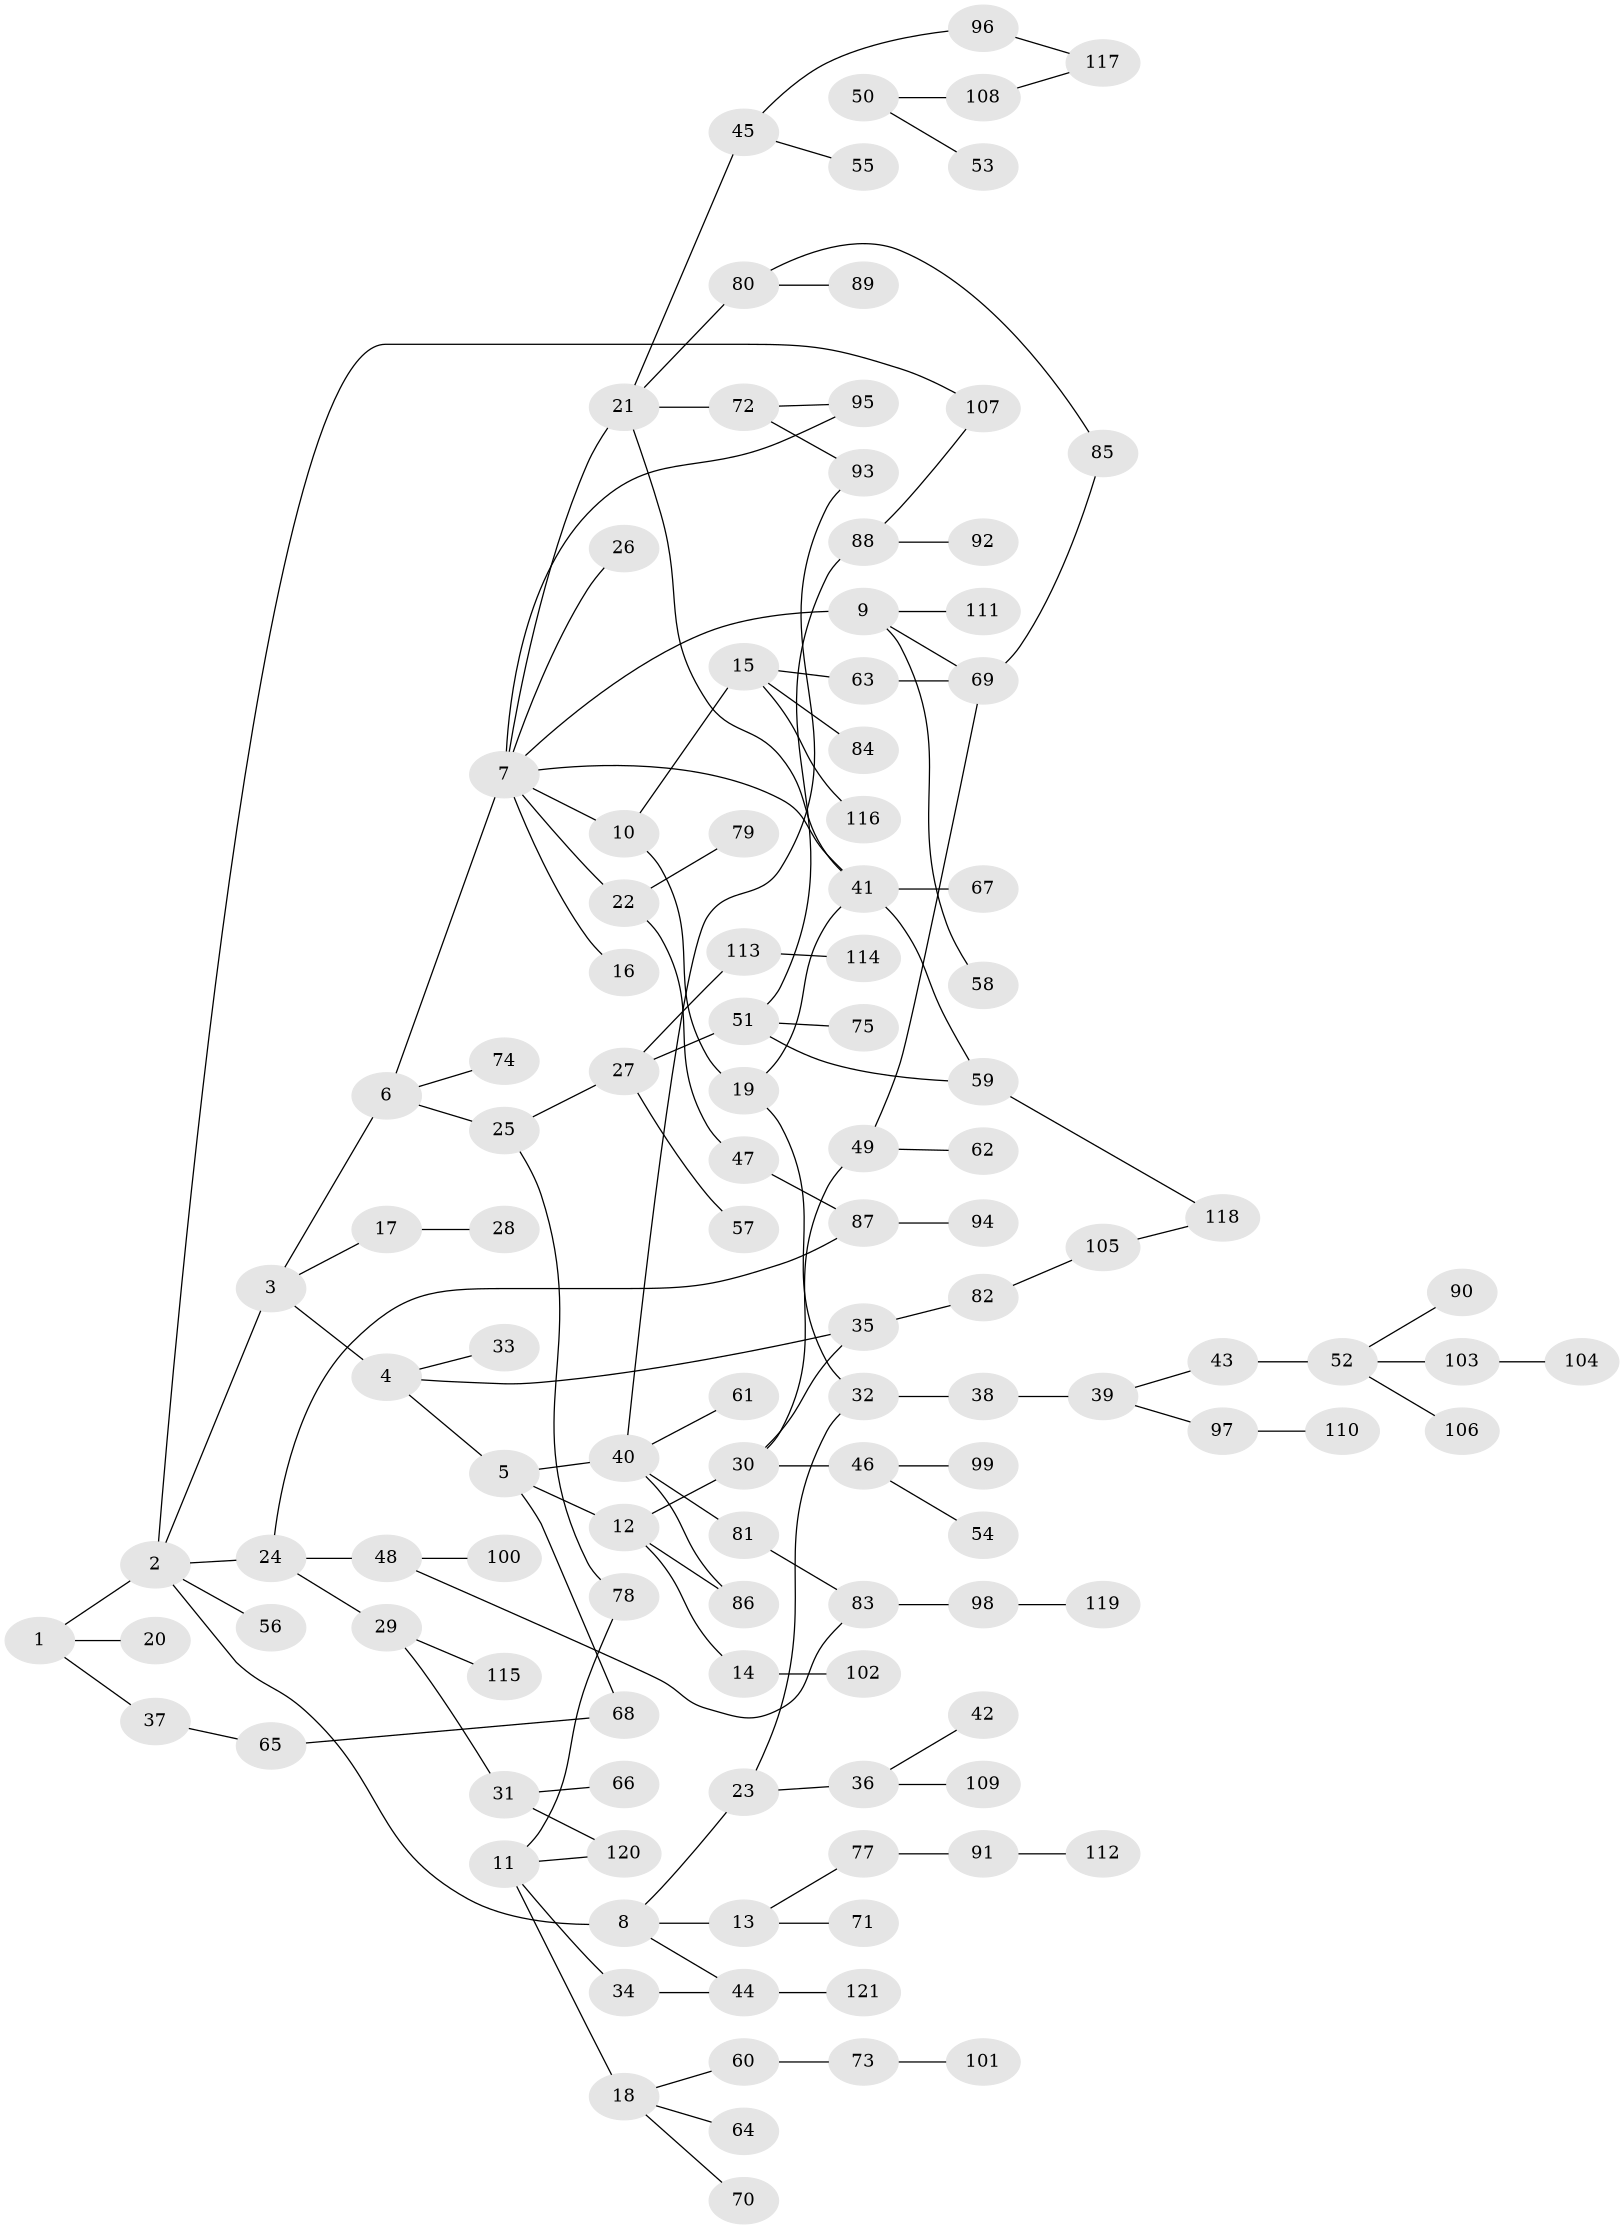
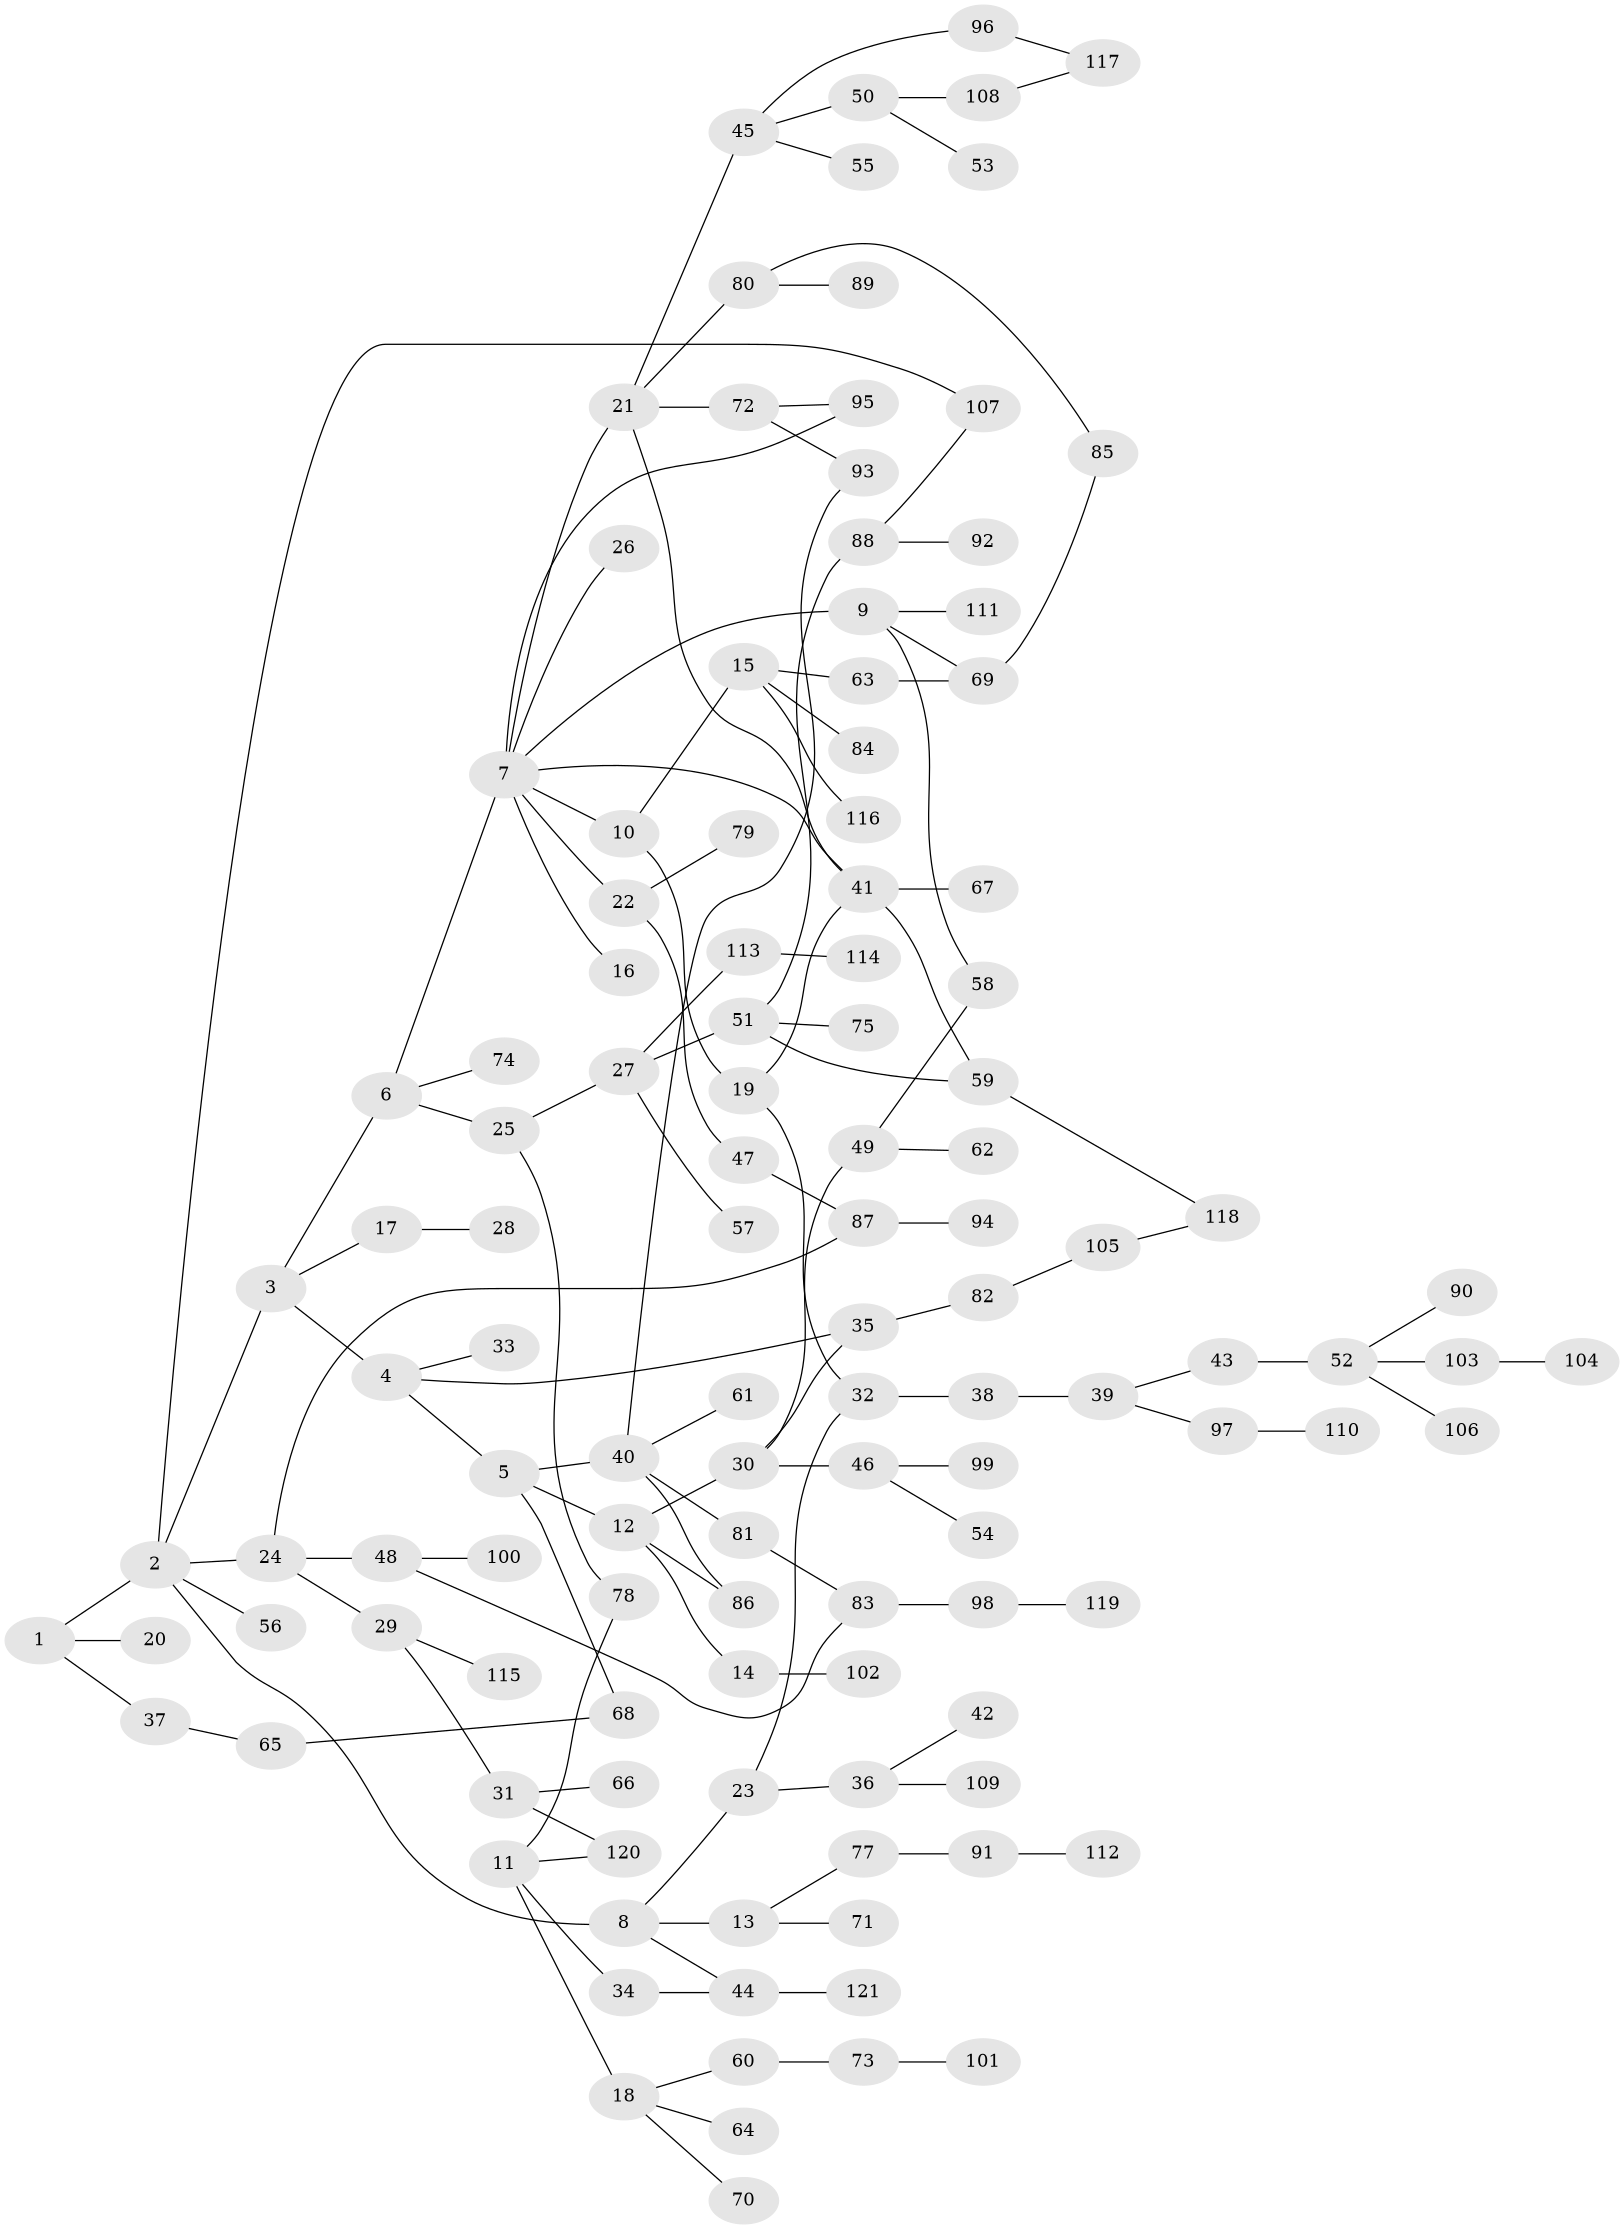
edge "50" -- "45": added
edge "69" -- "49": now "58" -- "49"
